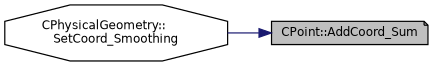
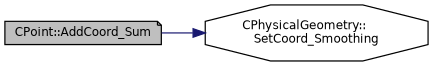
edge "CPhysicalGeometry:: SetCoord_Smoothing" -> "CPoint::AddCoord_Sum": reversed
